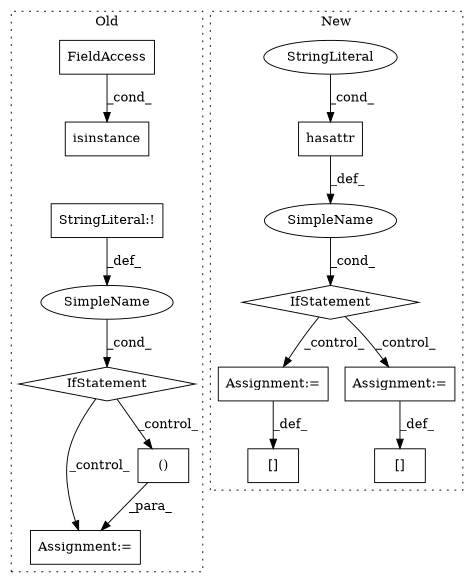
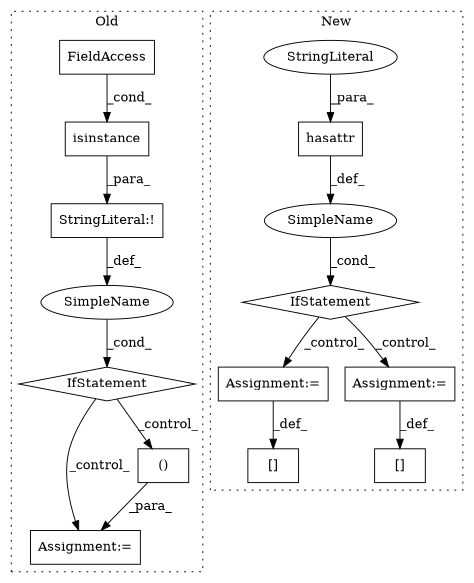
edge "StringLiteral" -> "hasattr": label "_cond_" -> "_para_"
edge "isinstance" -> "StringLiteral:!": added, label "_para_"
